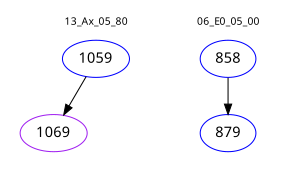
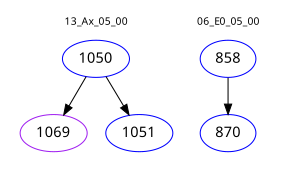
cluster "13_Ax_05_80": label "13_Ax_05_80" -> "13_Ax_05_00"
node "1059": label "1059" -> "1050"
node "1051": added
node "879": label "879" -> "870"
